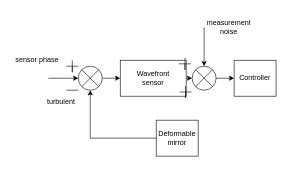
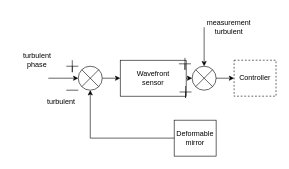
node "measurement noise": label "measurement noise" -> "measurement turbulent"
node "sensor phase": label "sensor phase" -> "turbulent phase"
node "Controller": style solid -> dashed
node "Deformable mirror": moved (177, 138) -> (195, 138)
